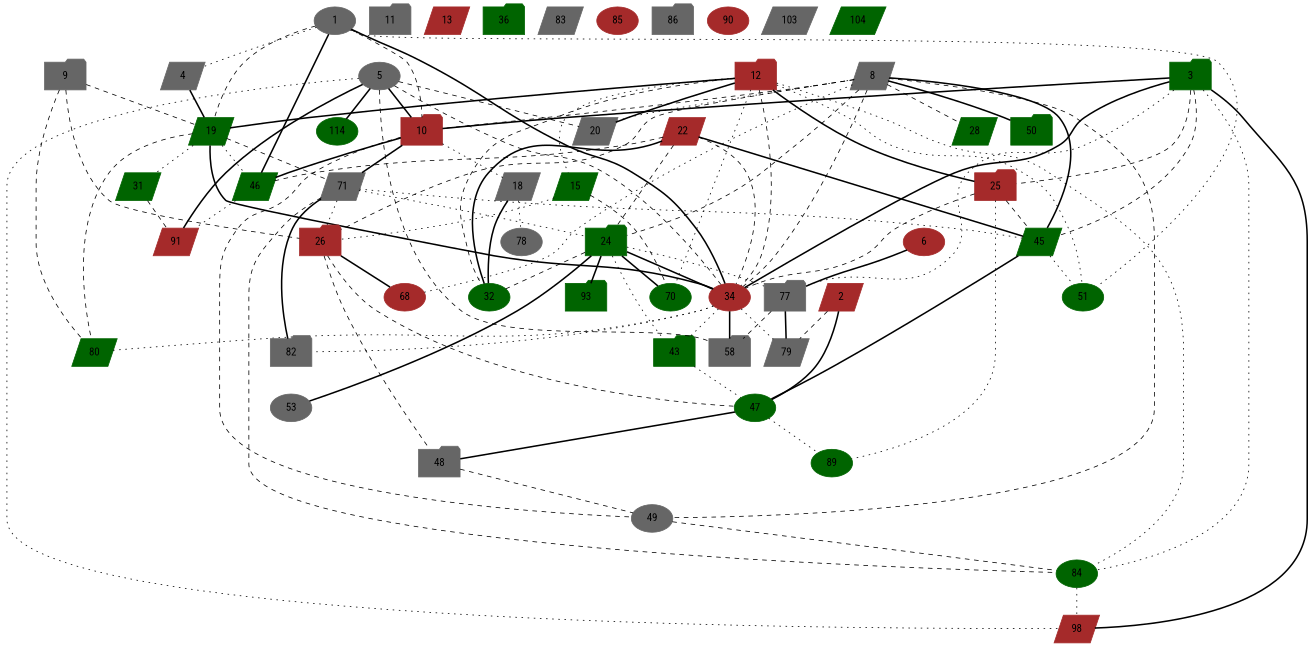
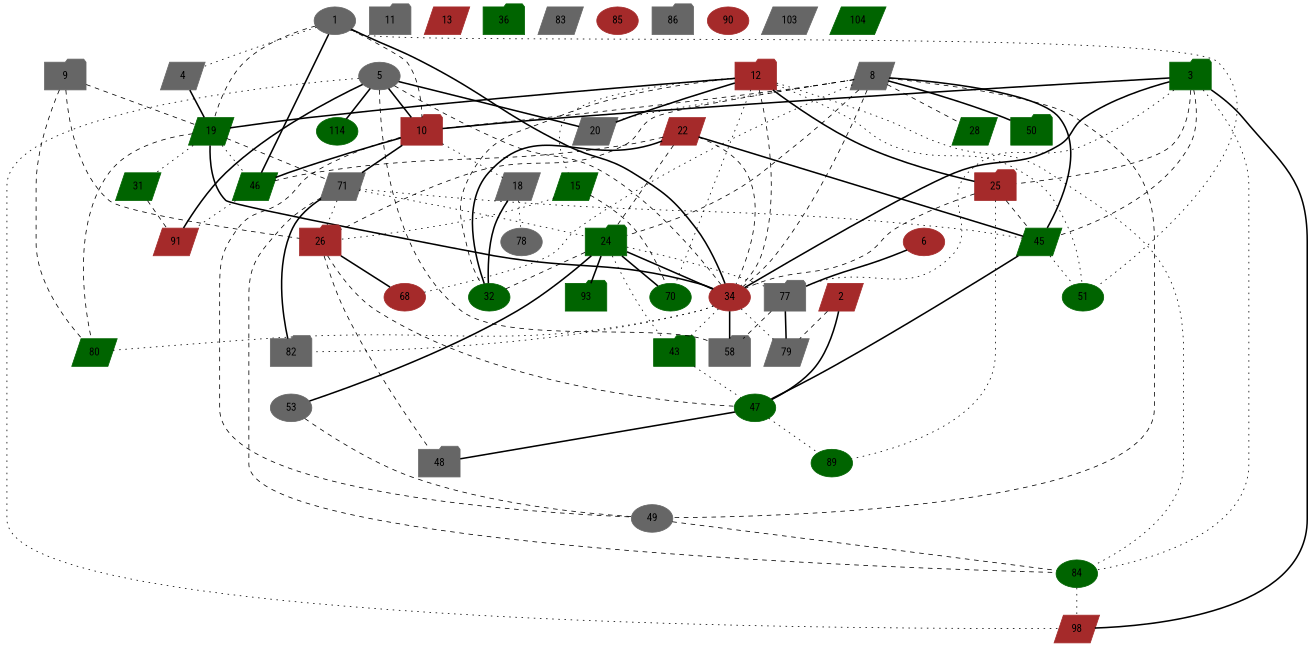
edge "5" -- "20": style dashed -> bold
edge "48" -- "49": now "53" -- "49"
